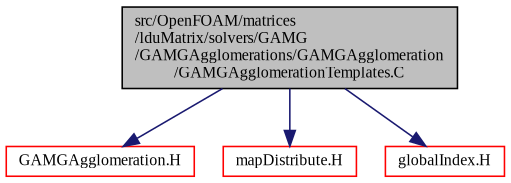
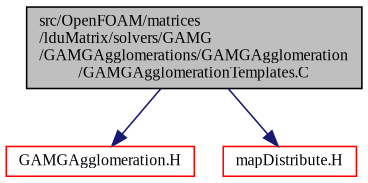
node "globalIndex.H": removed
